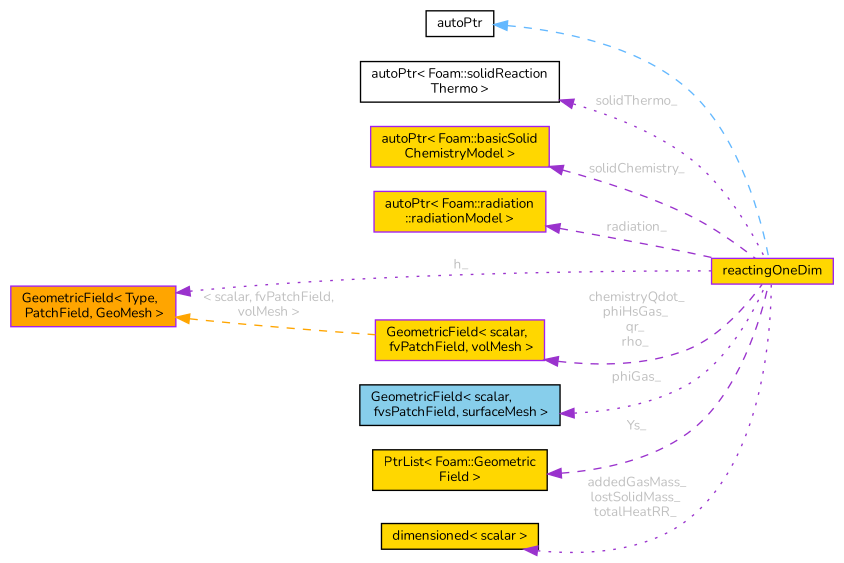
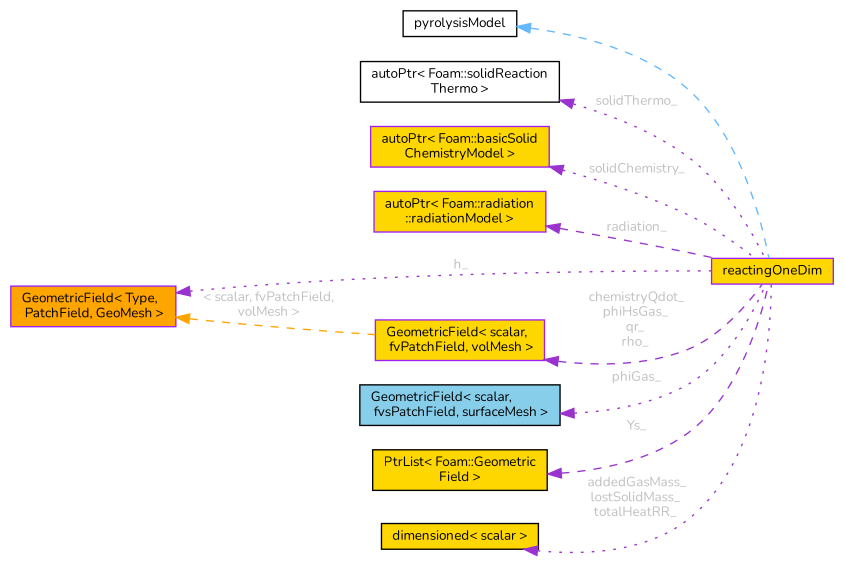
node "autoPtr": label "autoPtr" -> "pyrolysisModel"
edge "reactingOneDim" -> "autoPtr< Foam::basicSolid ChemistryModel >": style dashed -> dotted
